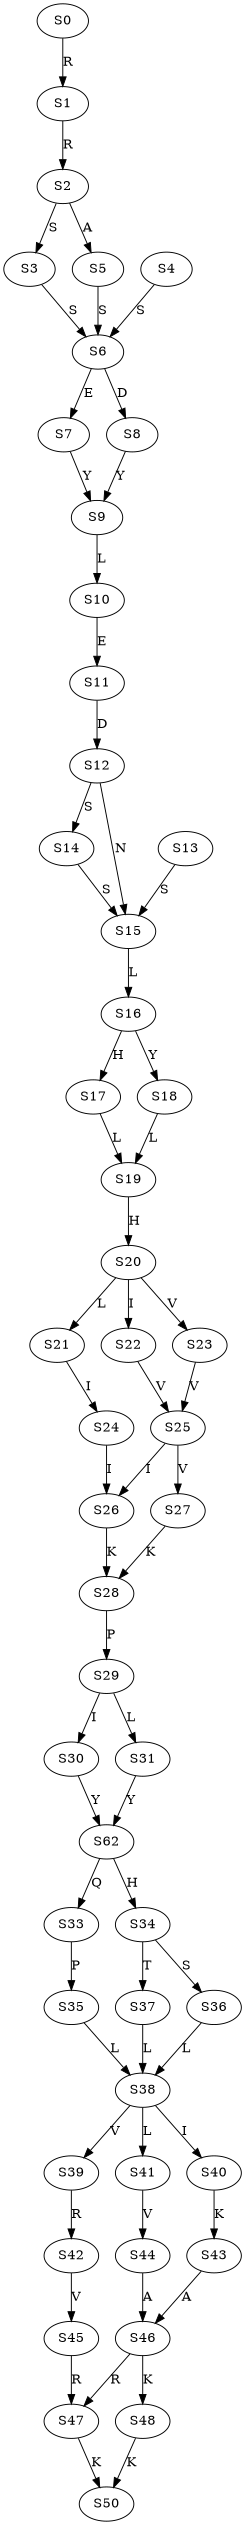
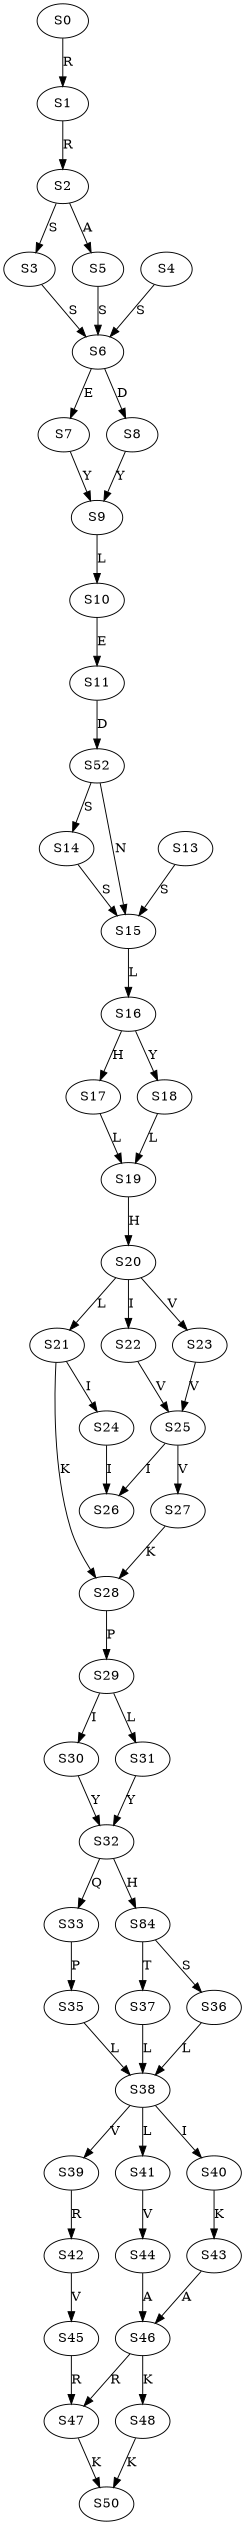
node "S12": label "S12" -> "S52"
edge "S26" -> "S28": now "S21" -> "S28"
node "S62": label "S62" -> "S32"
node "S34": label "S34" -> "S84"
